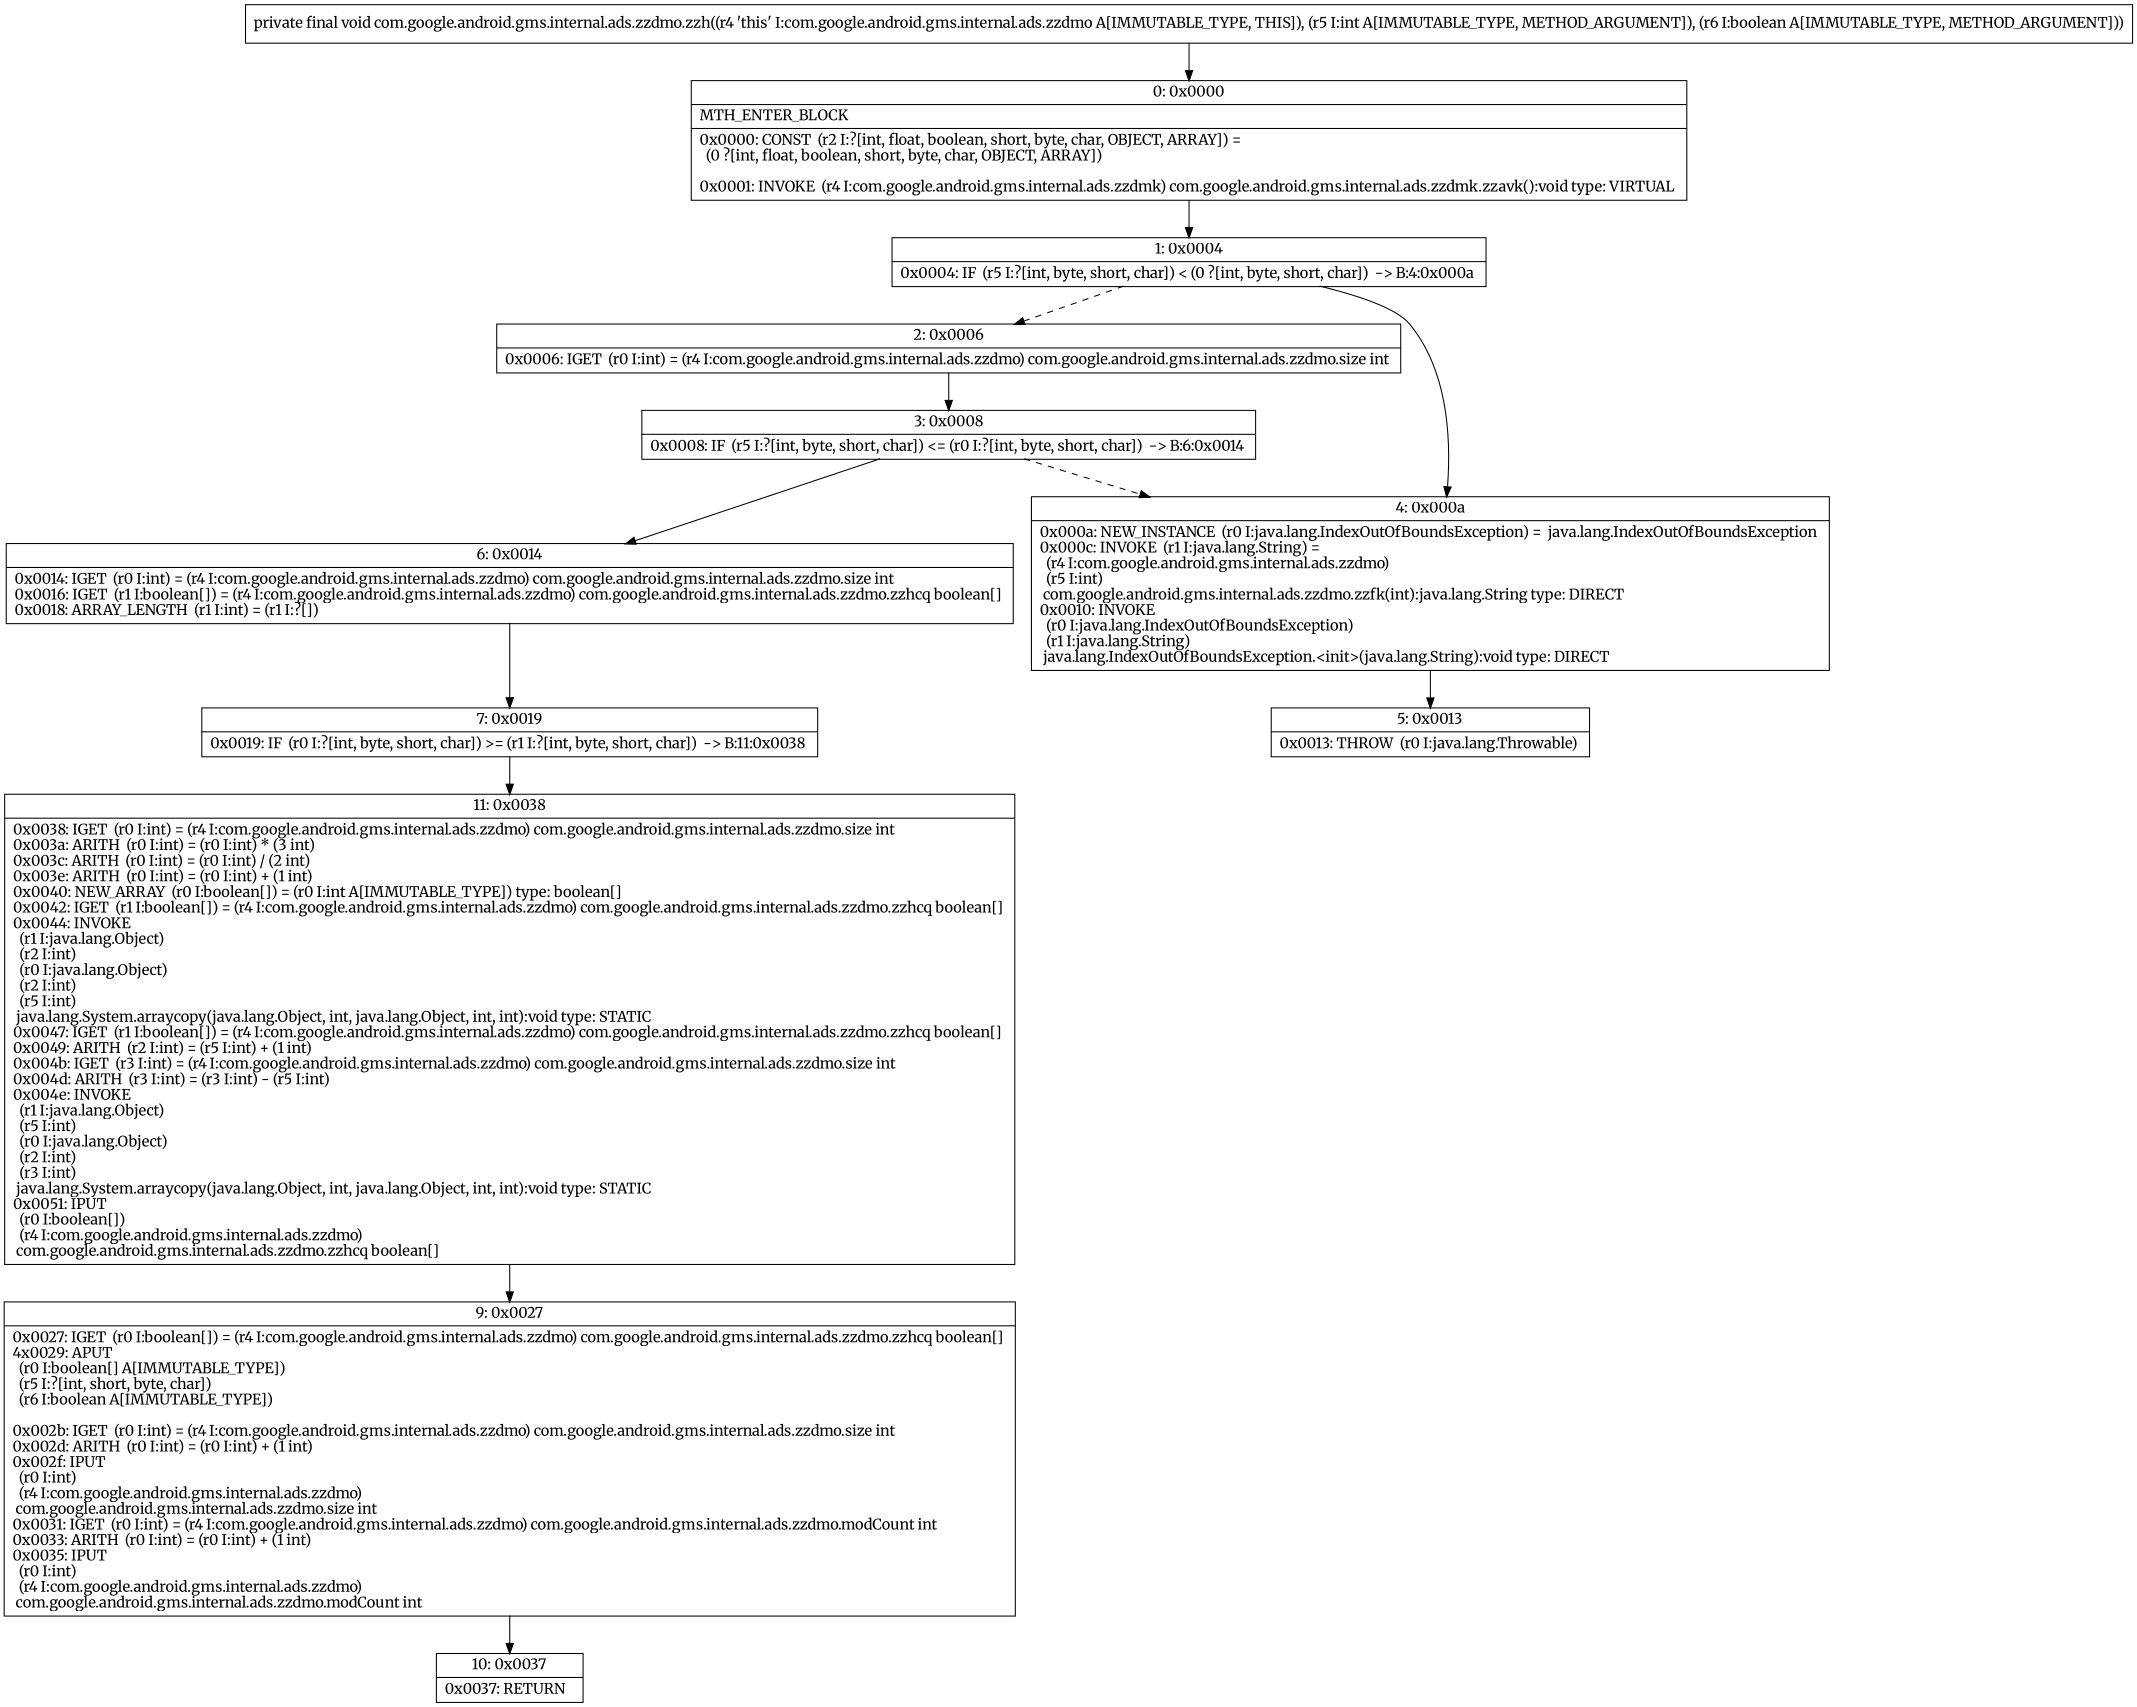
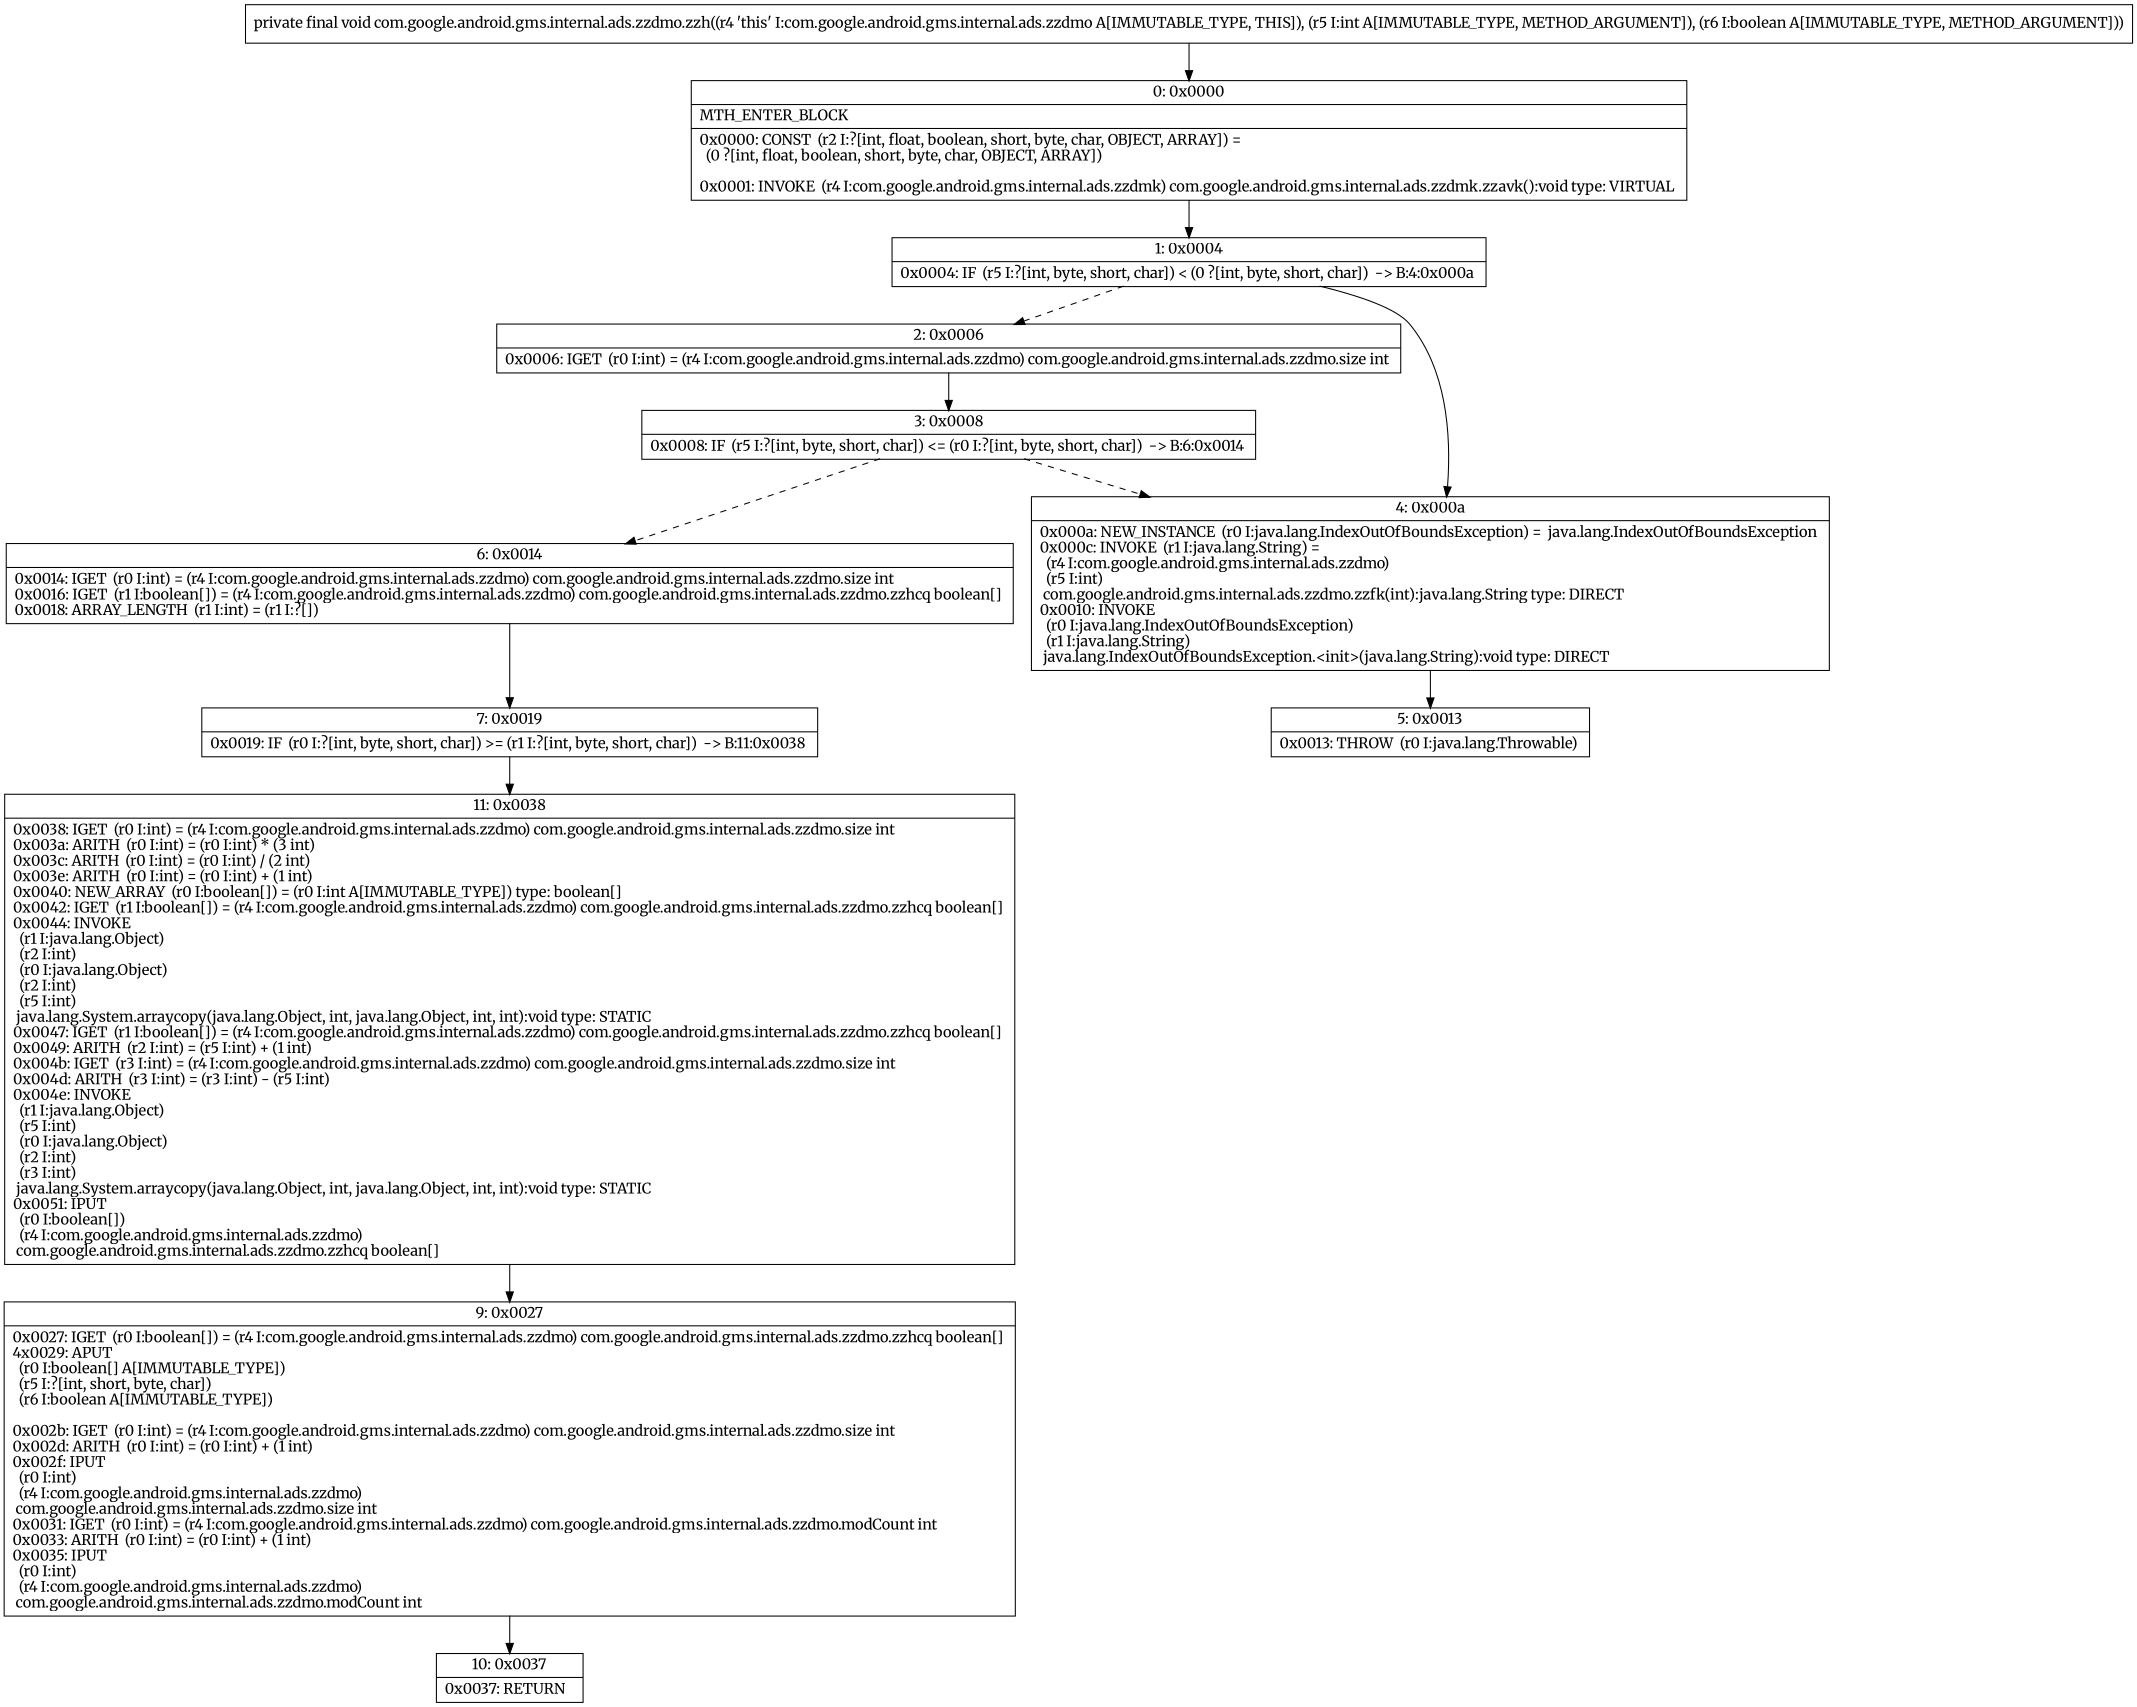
edge "3: 0x0008" -> "6: 0x0014": style solid -> dashed
